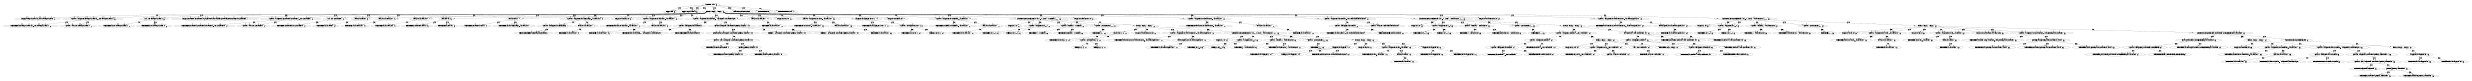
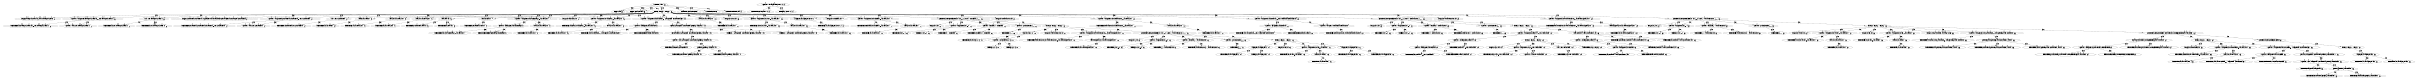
edge "(resolve,resolve())" -> "(IDENTIFIER,this,this.access_flags = dis.readShort())": now "(<operator>.fieldAccess,this.access_flags)" -> "(IDENTIFIER,this,this.access_flags = dis.readShort())"
edge "(skipBytes,dis.skipBytes(count * 2))" -> "(<operator>.multiplication,count * 2)": removed, label "AST:"
edge "(skipBytes,dis.skipBytes(2))" -> "(IDENTIFIER,method_count,new MethodInfo[method_count])": now "(<operator>.alloc,new MethodInfo[method_count])" -> "(IDENTIFIER,method_count,new MethodInfo[method_count])"
